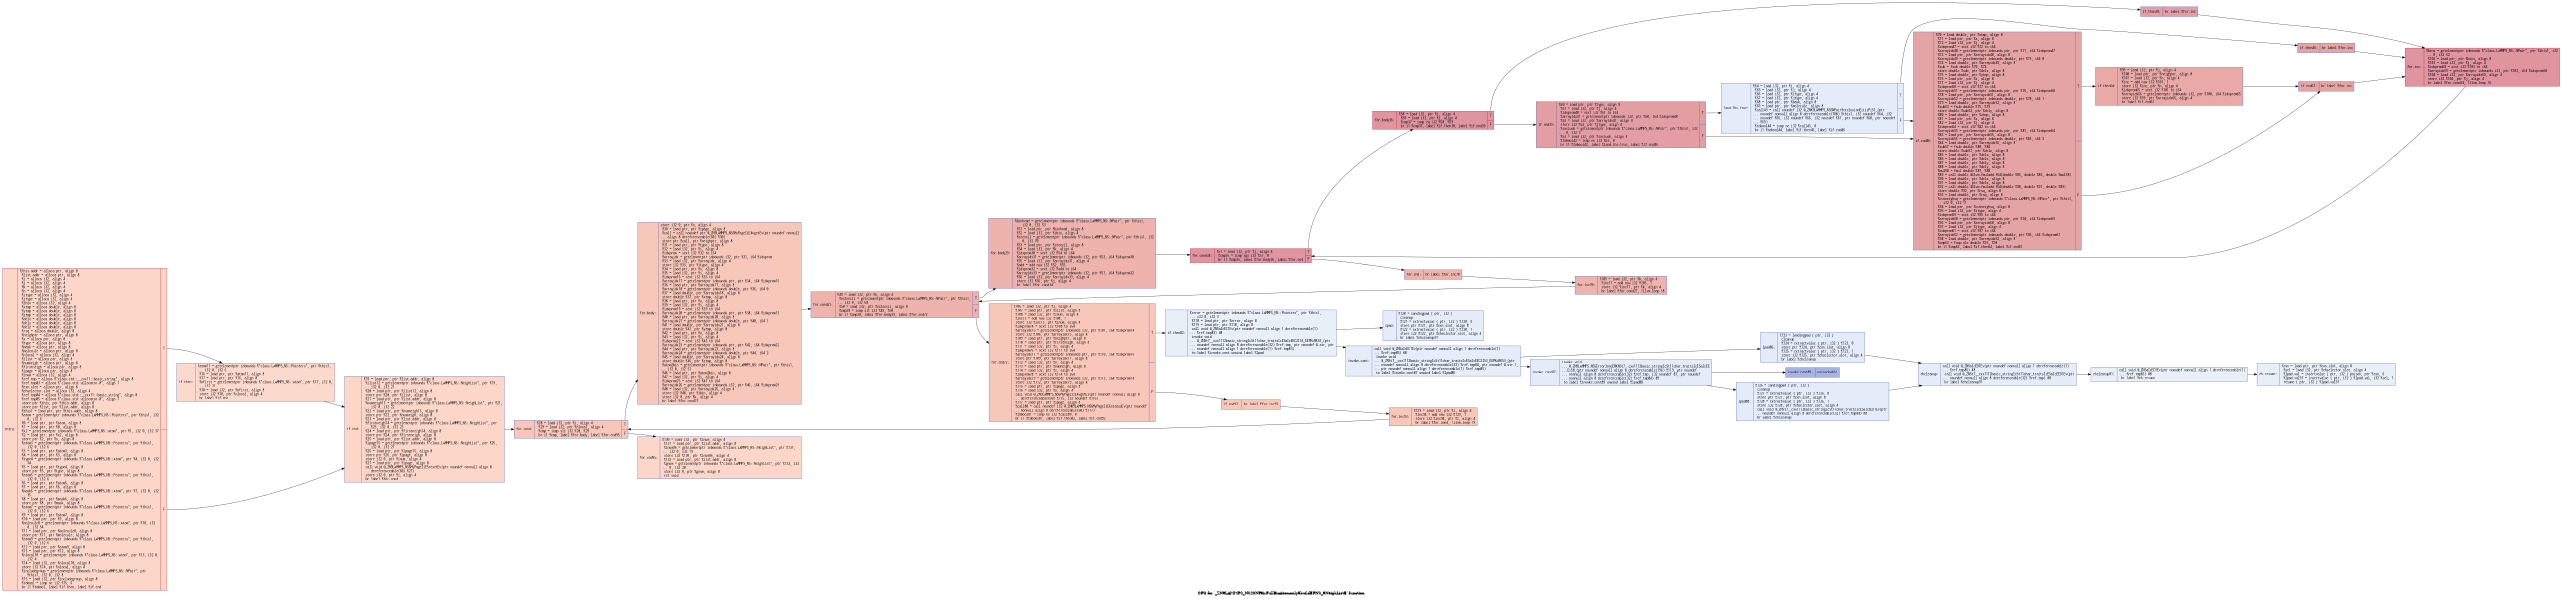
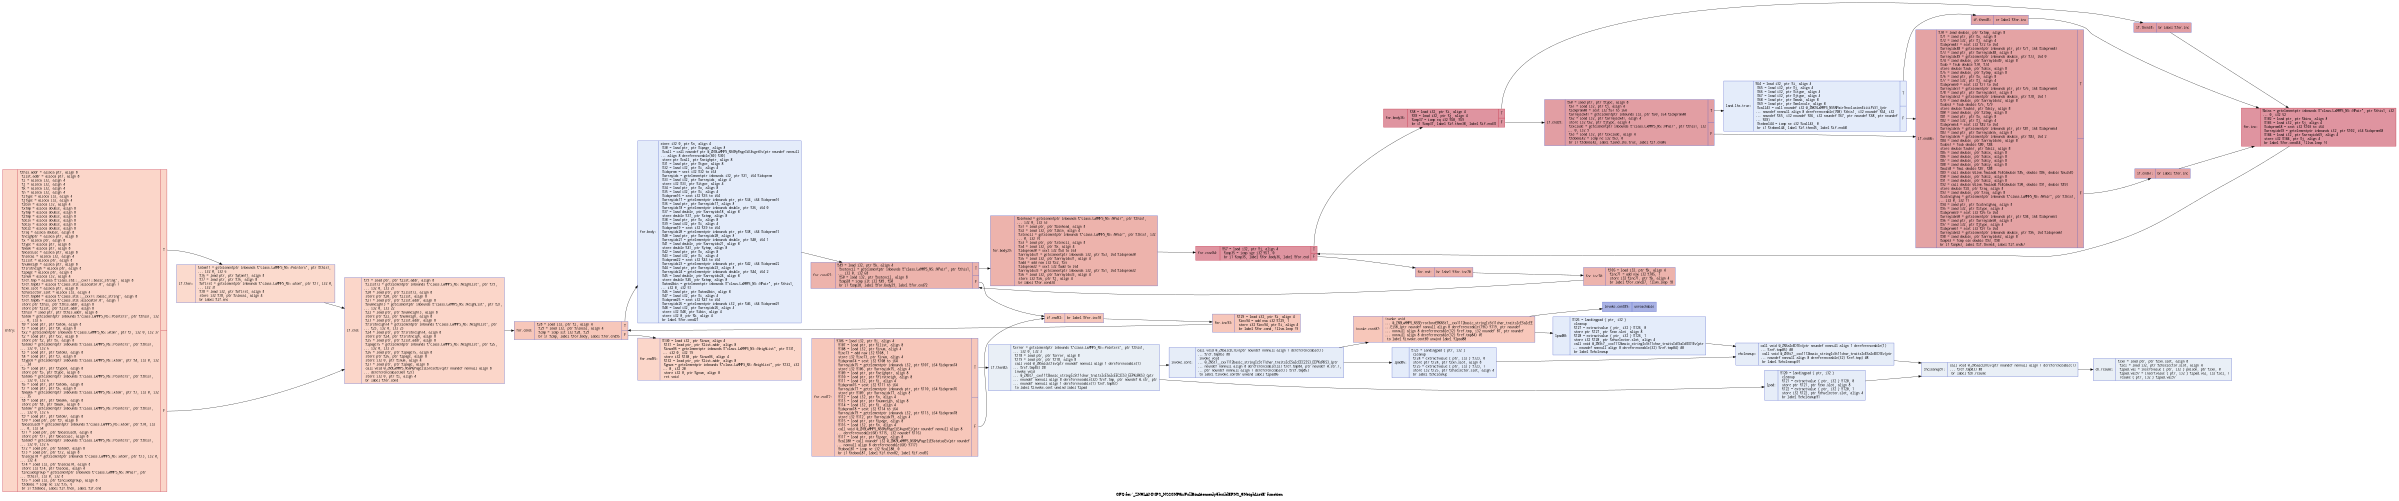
node "if.then64:": removed
node "for.body:": fillcolor #ec7f6370 -> #c1d4f470
edge "for.cond27:" -> "for.end72:": now "for.cond27:" -> "if.end92:"
node "invoke.cont87:": fillcolor #c1d4f470 -> #ec7f6370
edge "lpad:" -> "ehcleanup91:": added
